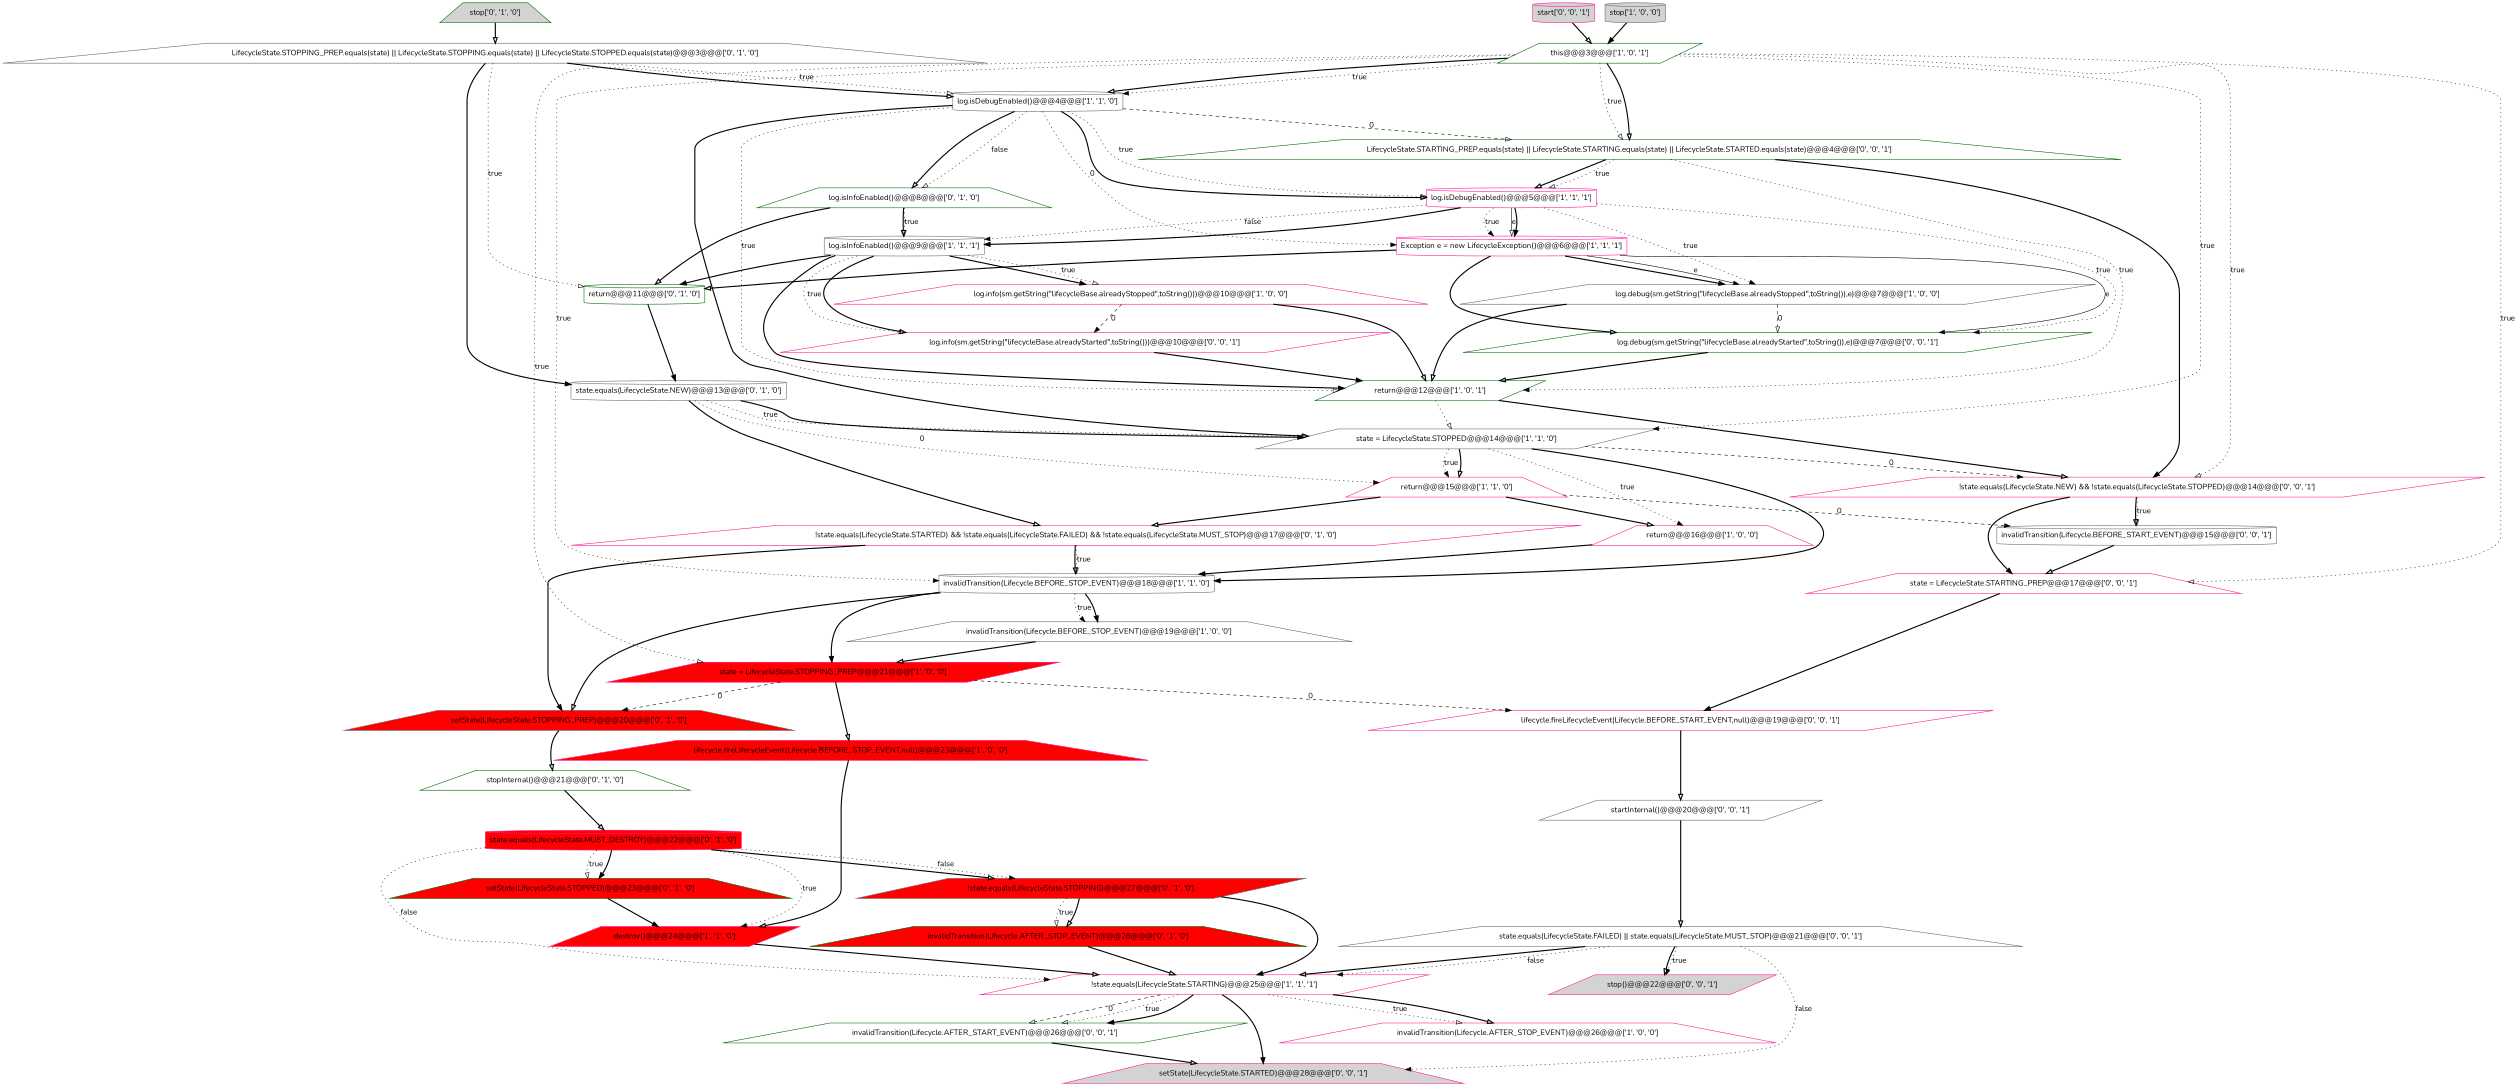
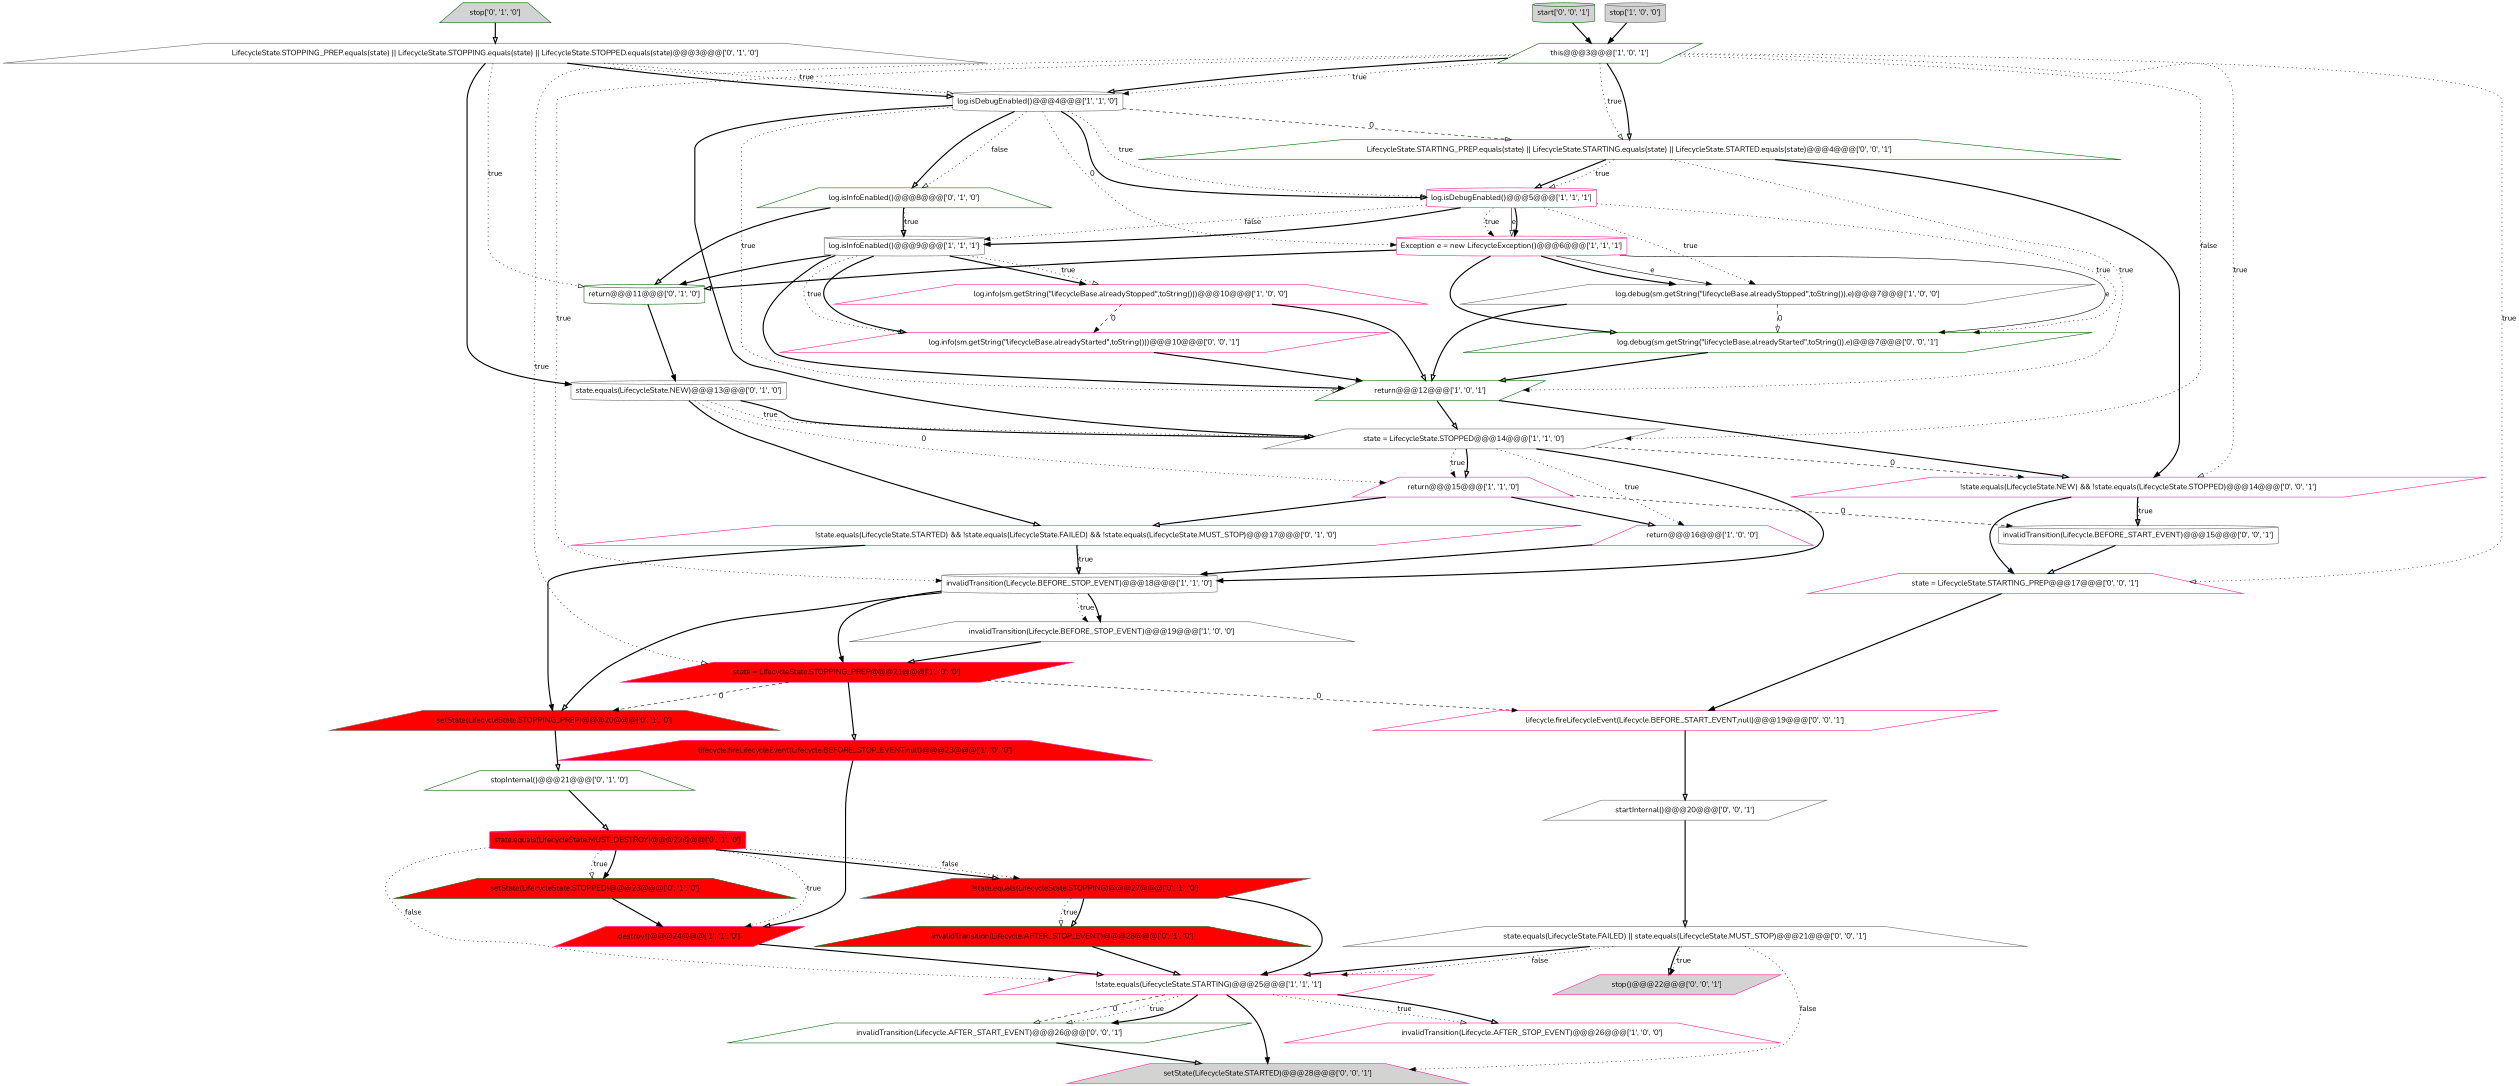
node "start['0', '0', '1']": color deeppink -> darkgreen
edge "start['0', '0', '1']" -> "this@@@3@@@['1', '0', '1']": arrowhead onormal -> normal
edge "this@@@3@@@['1', '0', '1']" -> "state = LifecycleState.STOPPED@@@14@@@['1', '1', '0']": label "true" -> "false"
edge "return@@@12@@@['1', '0', '1']" -> "state = LifecycleState.STOPPED@@@14@@@['1', '1', '0']": style dotted -> bold
